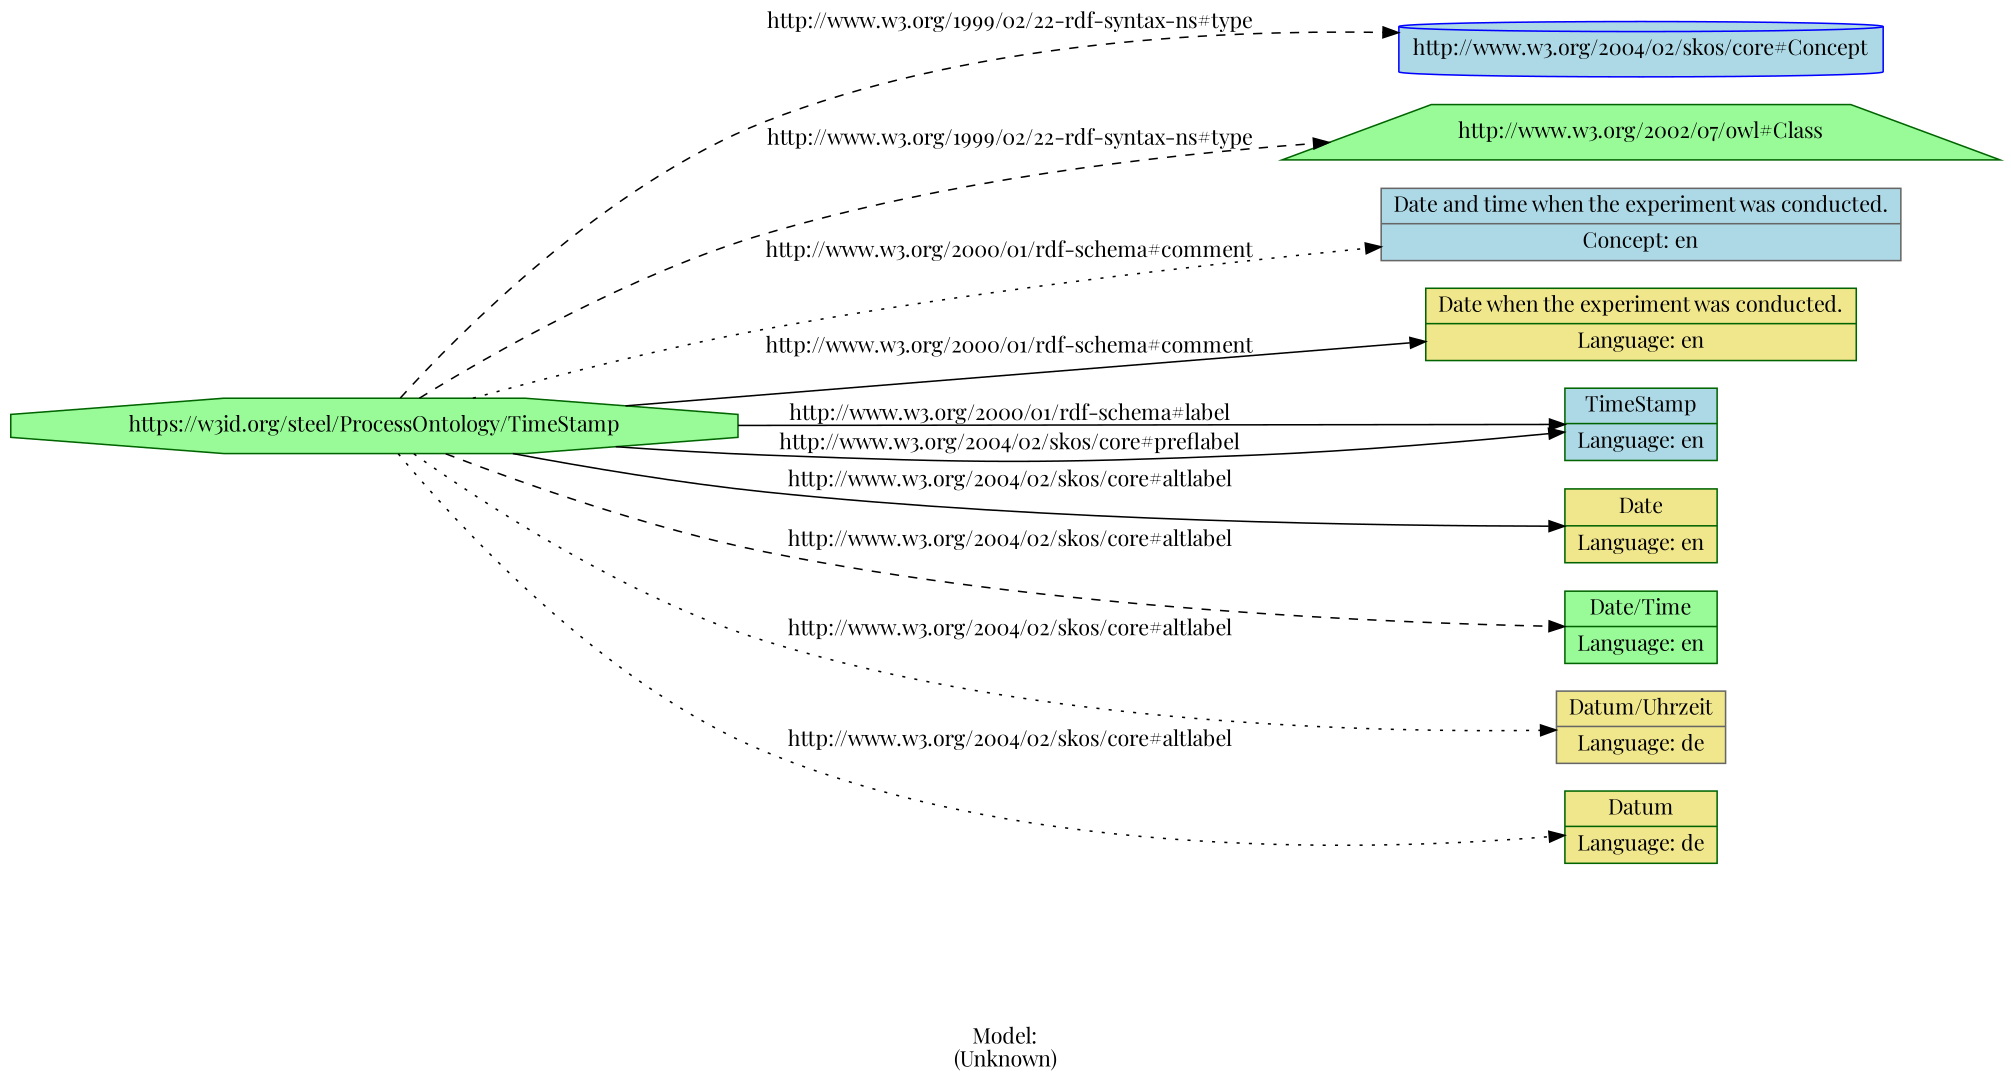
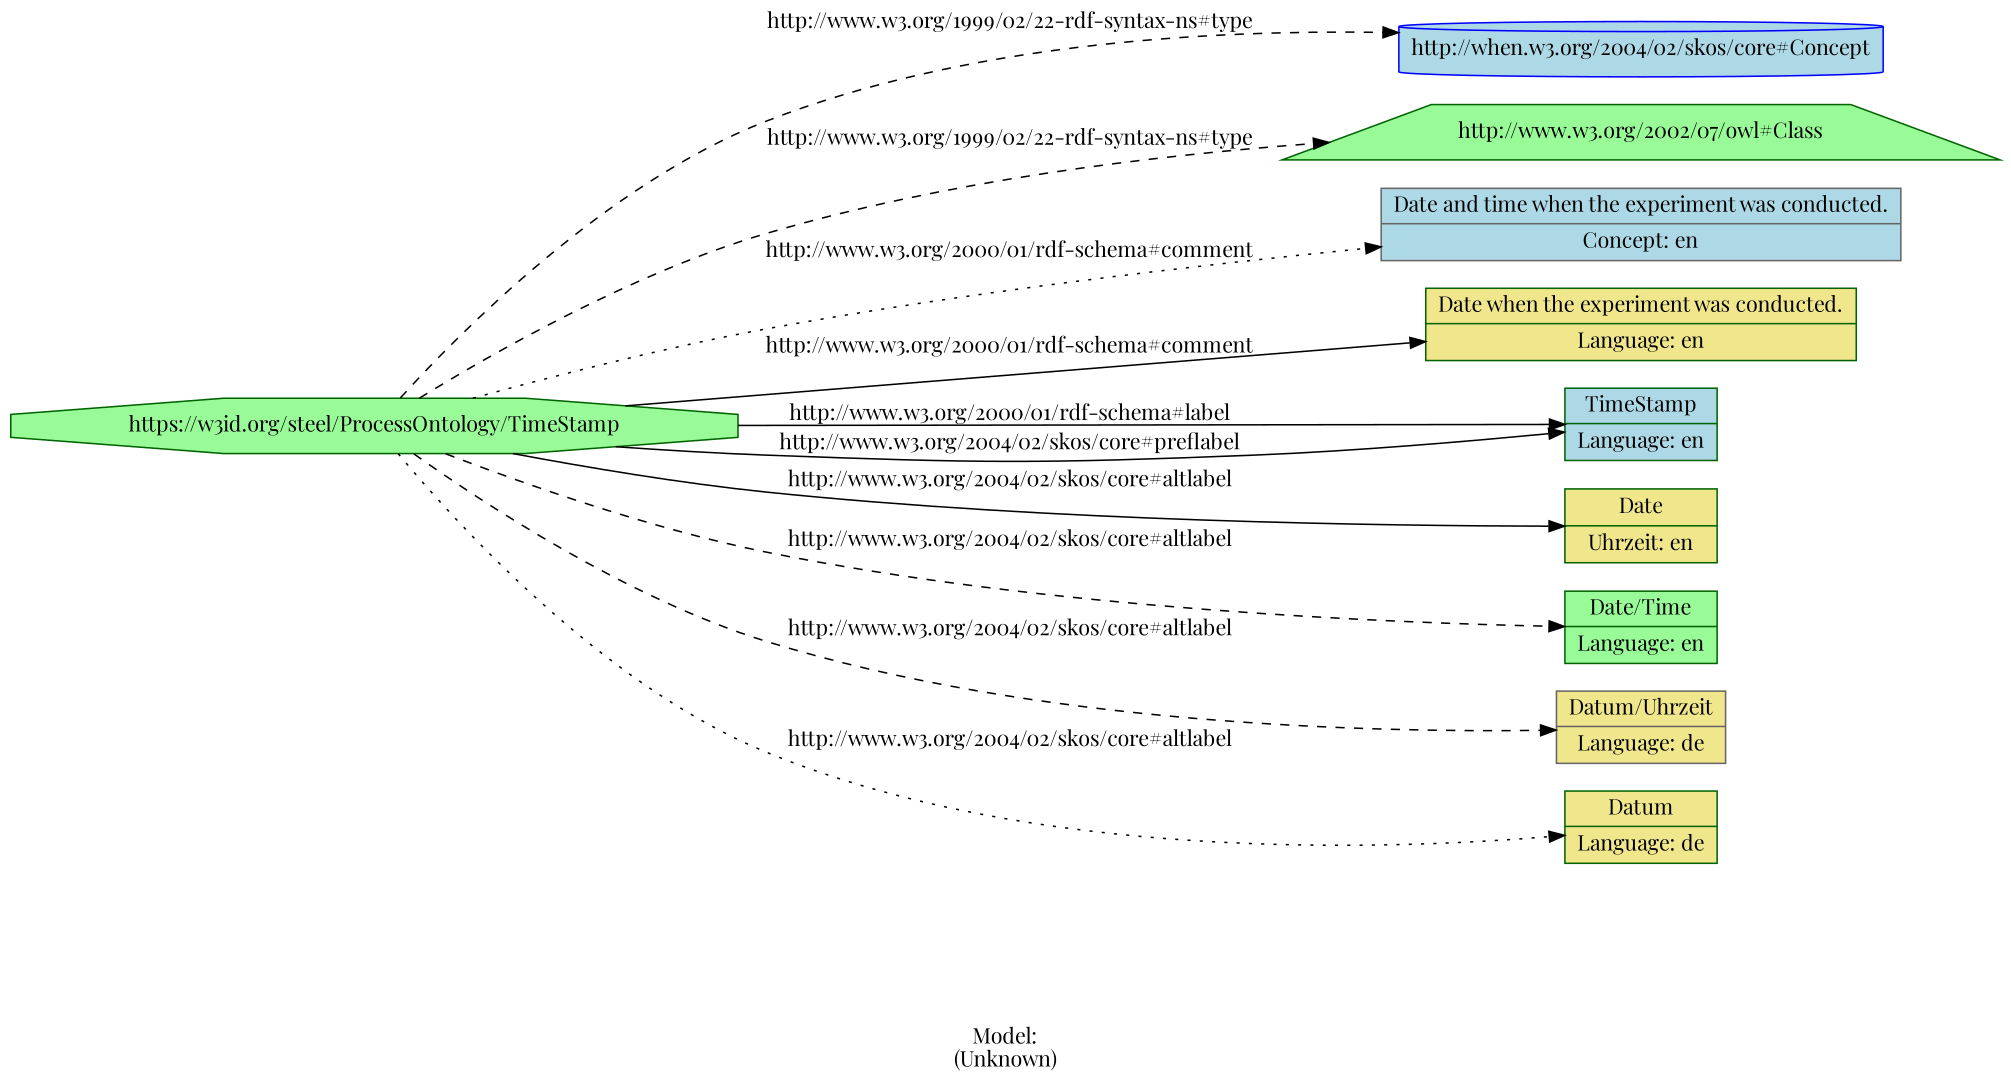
node "http://www.w3.org/2004/02/skos/core#Concept": label "http://www.w3.org/2004/02/skos/core#Concept" -> "http://when.w3.org/2004/02/skos/core#Concept"
node "Date": text "Language: en" -> "Uhrzeit: en"
edge "https://w3id.org/steel/ProcessOntology/TimeStamp" -> "Datum/Uhrzeit": style dotted -> dashed
